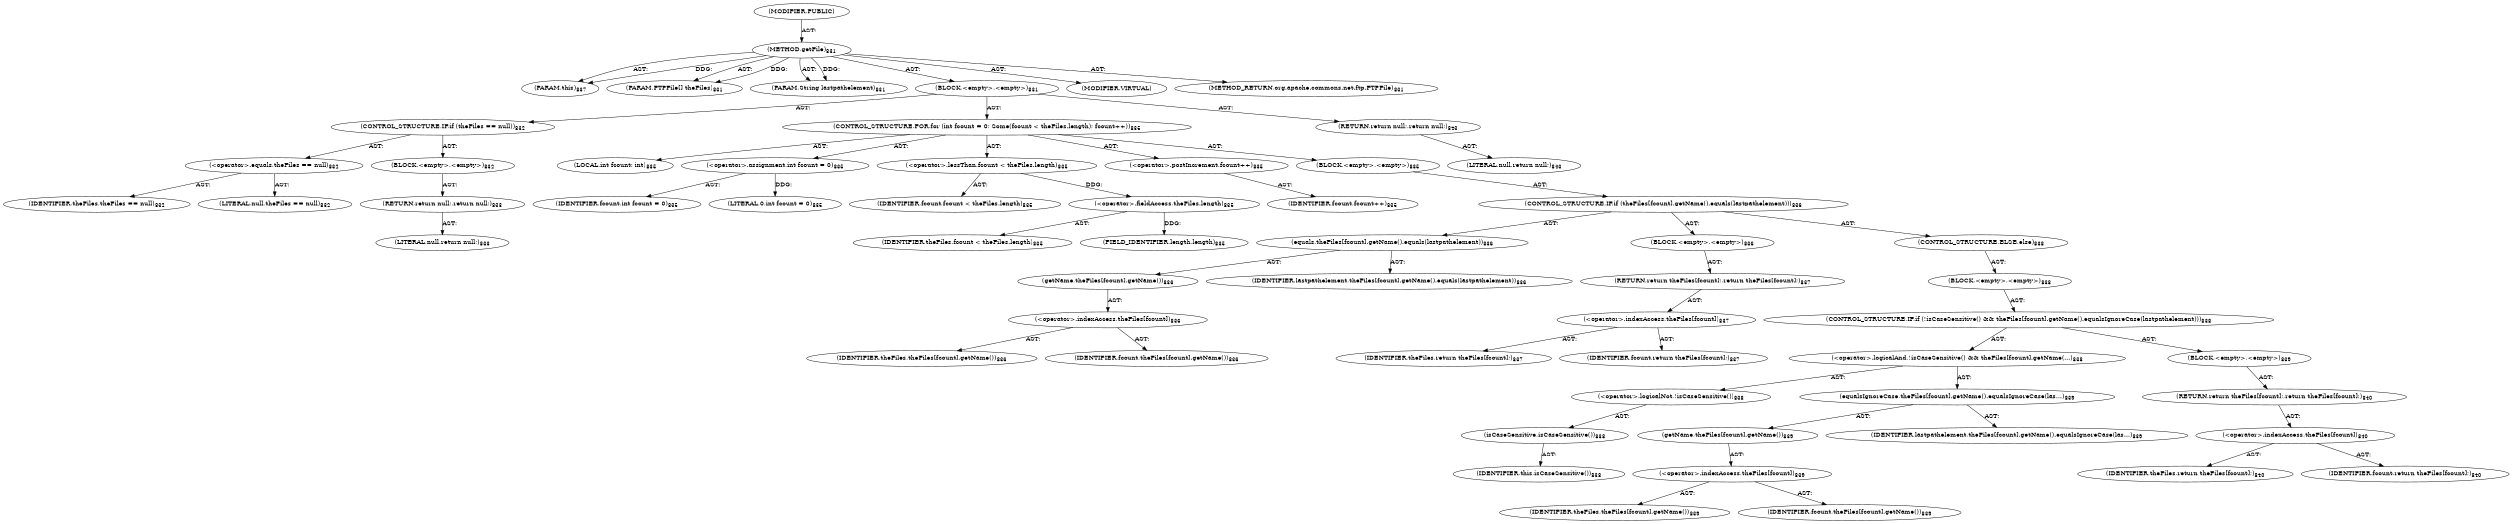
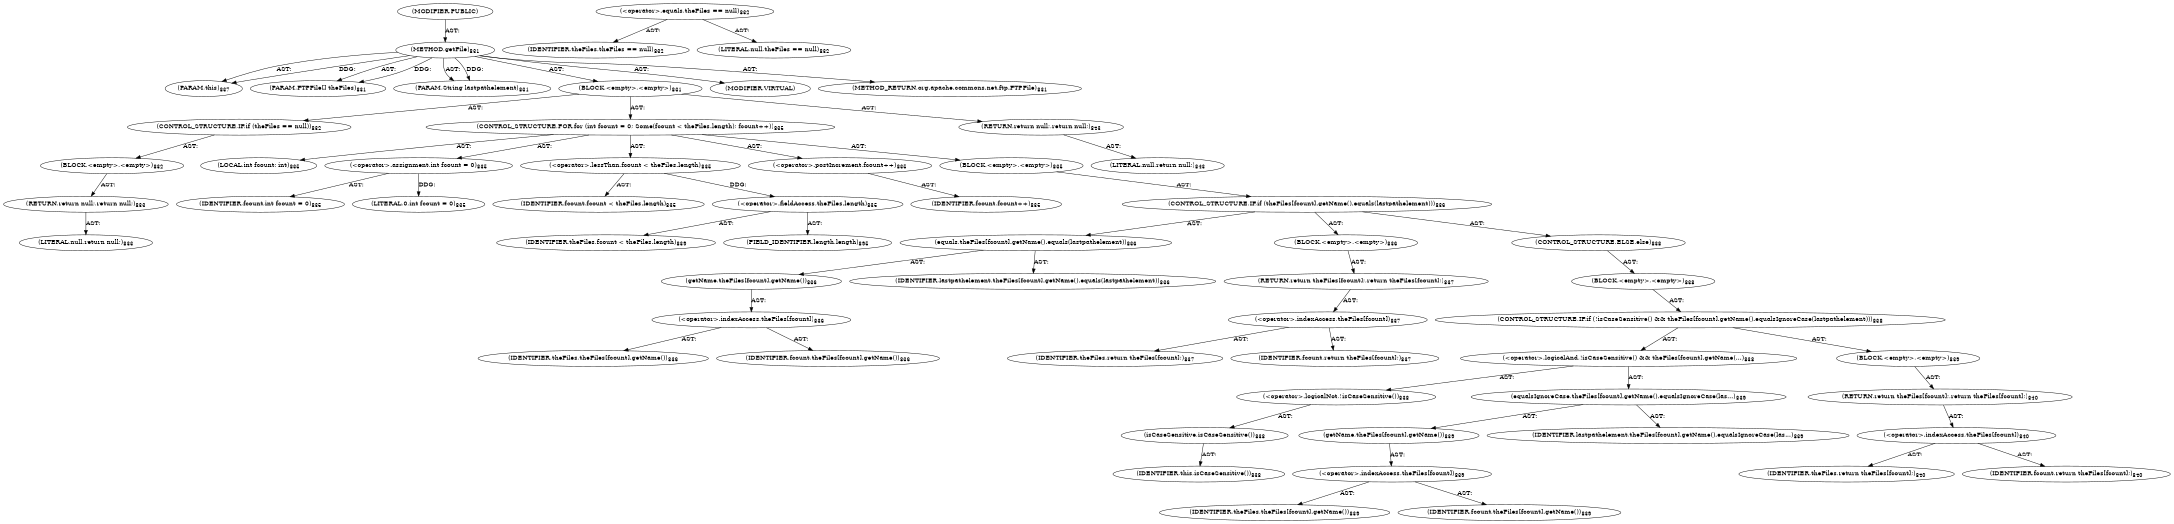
edge "(CONTROL_STRUCTURE,IF,if (theFiles == null))" -> "(<operator>.equals,theFiles == null)": removed, label "AST:"
edge "(<operator>.fieldAccess,theFiles.length)" -> "(FIELD_IDENTIFIER,length,length)": label "DDG: " -> "AST: "
node "(IDENTIFIER,theFiles,fcount < theFiles.length)": text "835" -> "839"
node "(FIELD_IDENTIFIER,length,length)": text "835" -> "895"
